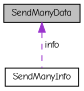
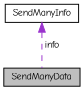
edge "SendManyInfo" -> "SendManyData": reversed
